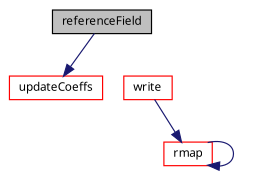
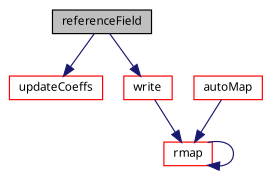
edge "referenceField" -> "write": added
node "autoMap": added
